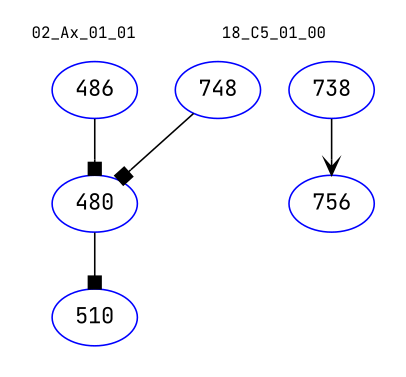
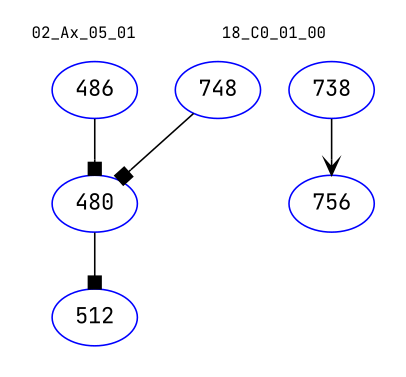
cluster "02_Ax_01_01": label "02_Ax_01_01" -> "02_Ax_05_01"
cluster "18_C5_01_00": label "18_C5_01_00" -> "18_C0_01_00"
node "510": label "510" -> "512"
